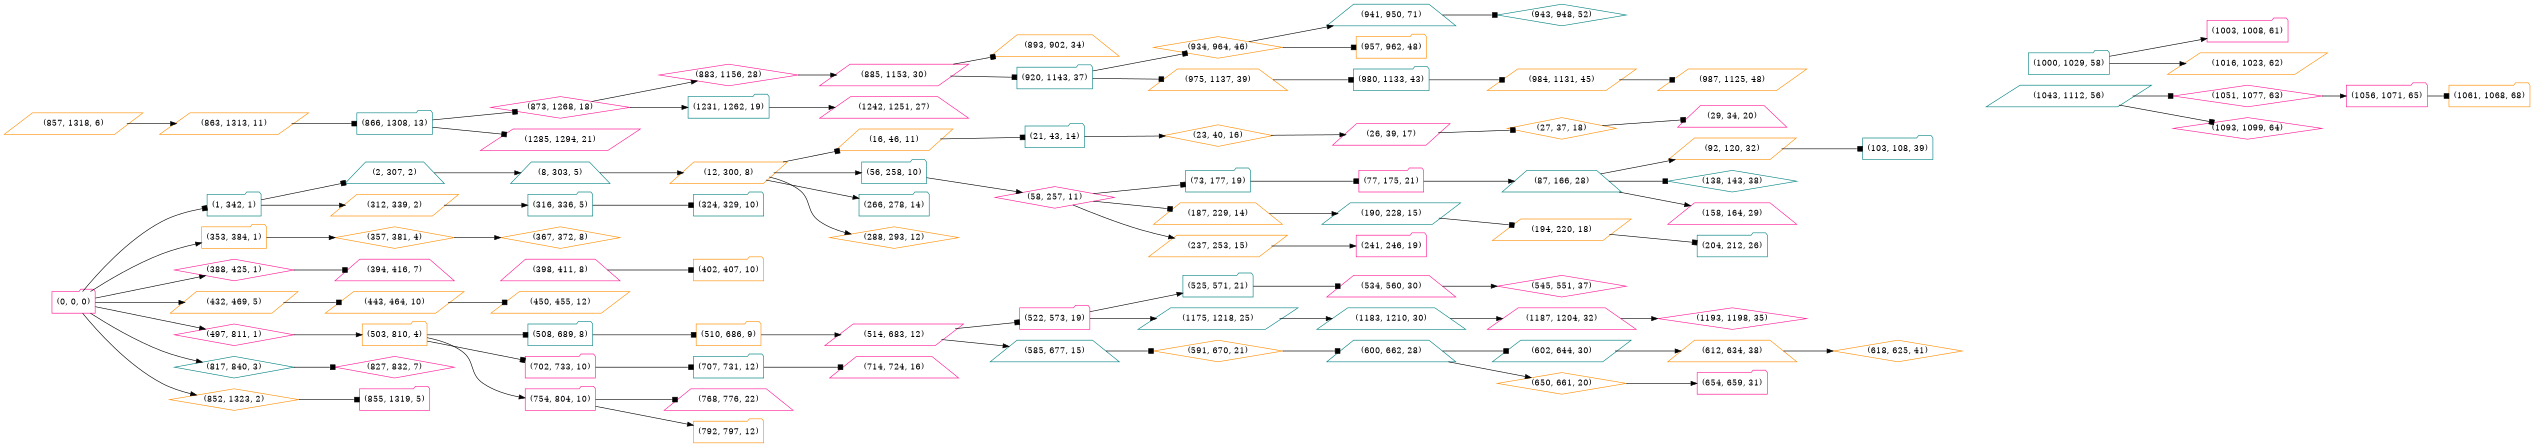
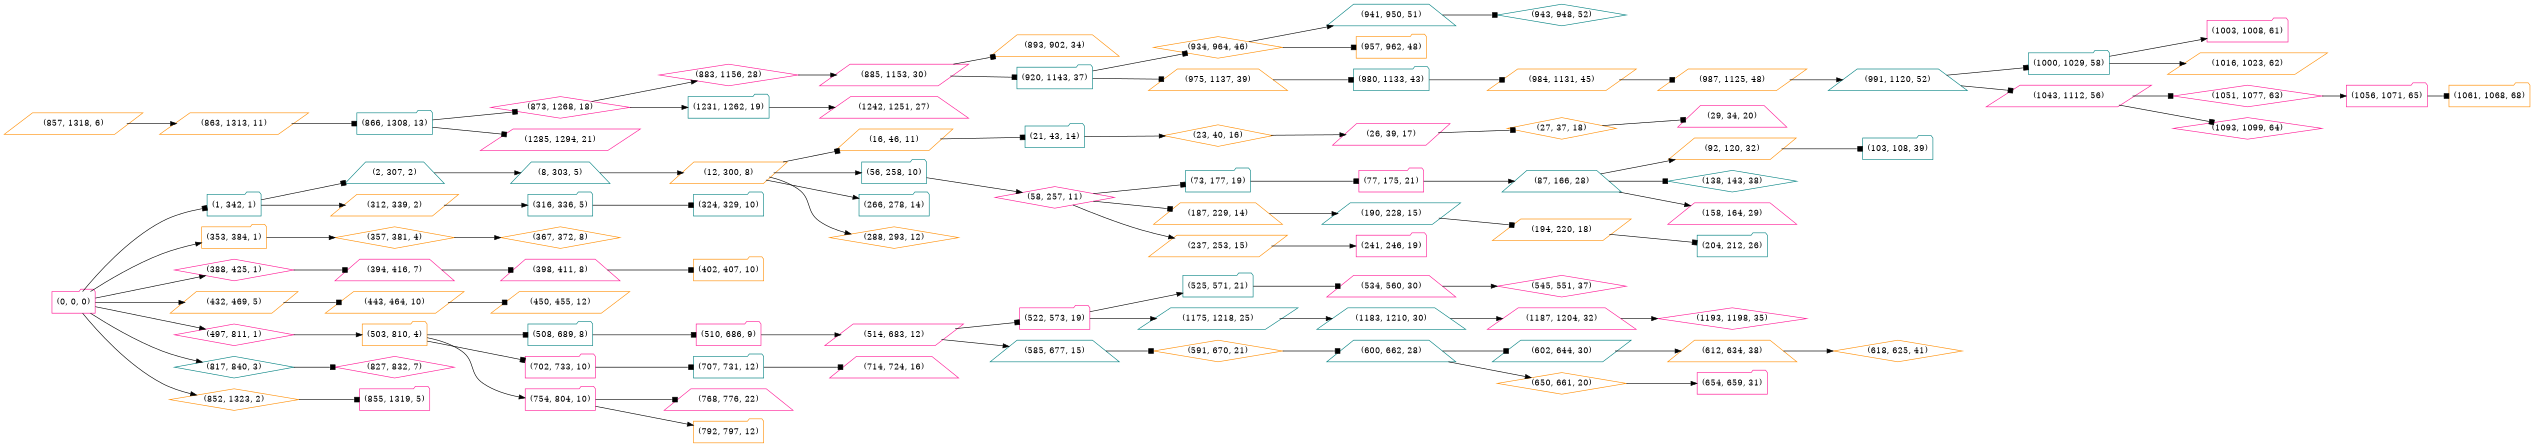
node "(941, 950, 71)": label "(941, 950, 71)" -> "(941, 950, 51)"
node "(991, 1120, 52)": added
node "(1043, 1112, 56)": color teal -> deeppink
edge "(394, 416, 7)" -> "(398, 411, 8)": added
node "(510, 686, 9)": color darkorange -> deeppink
